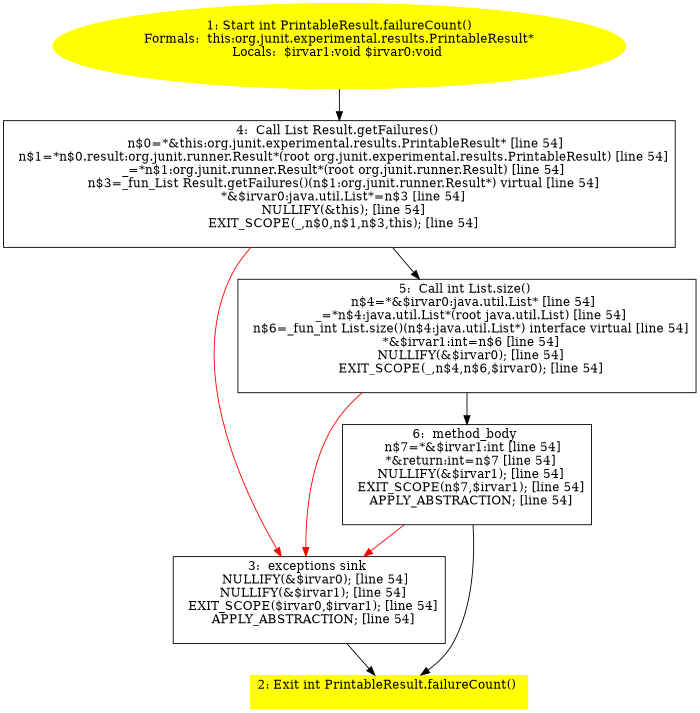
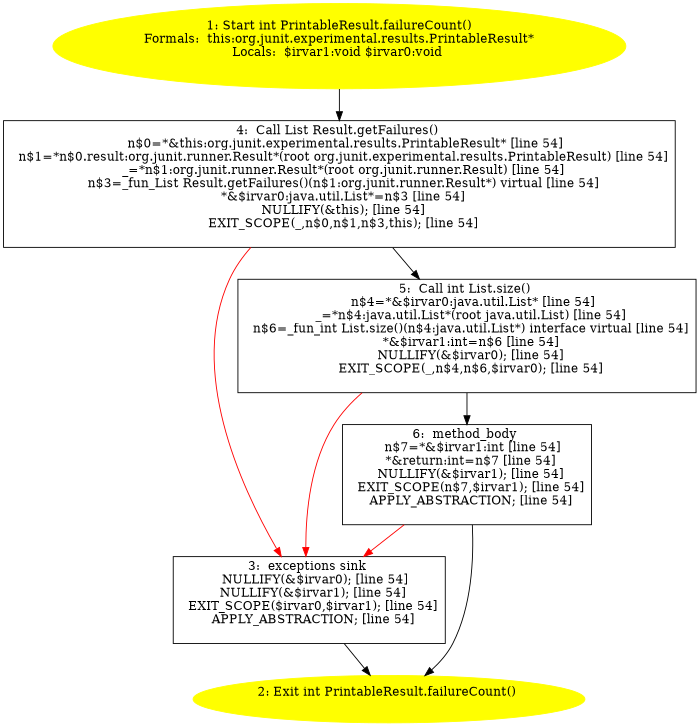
node "2: Exit int PrintableResult.failureCount()": shape box -> ellipse
